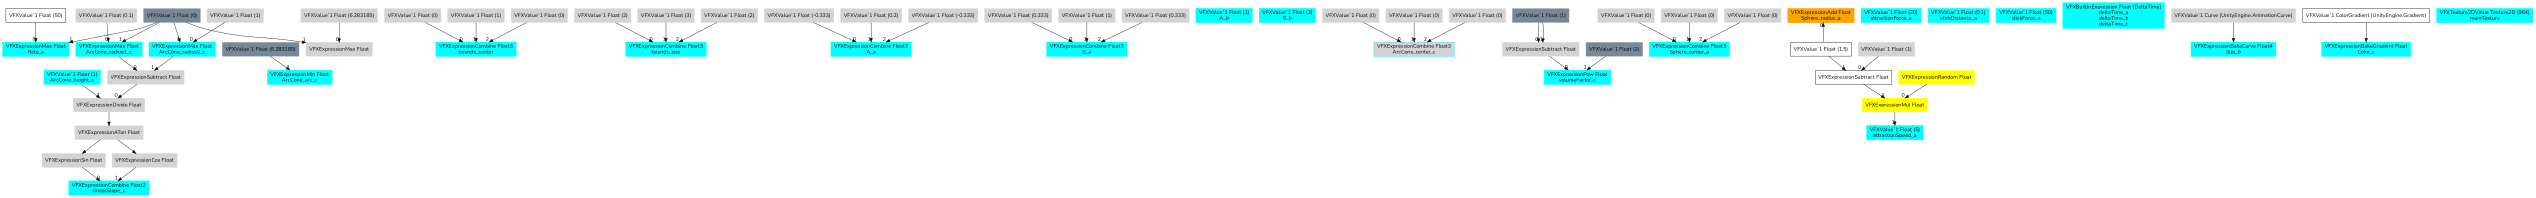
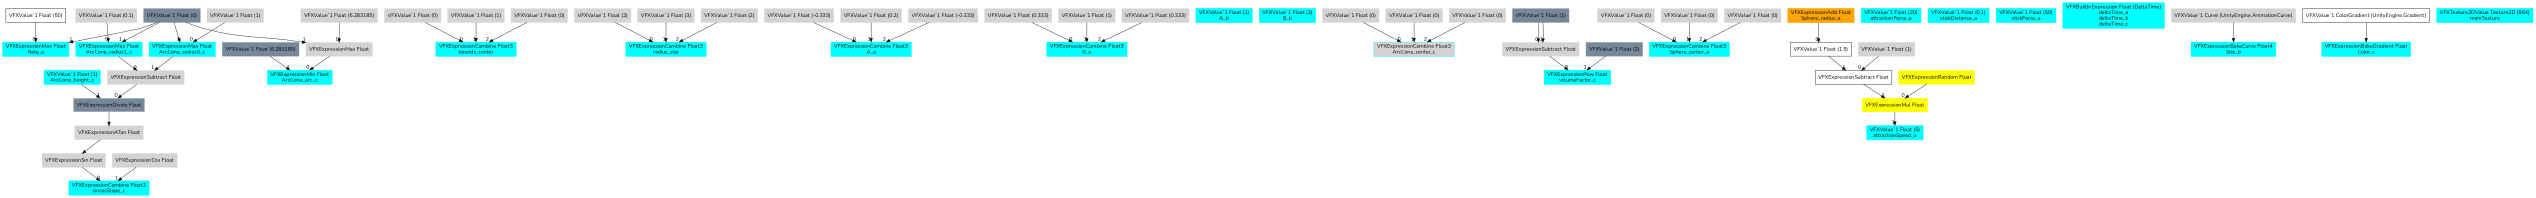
edge "VFXValue`1 Float (1.5)" -> "VFXExpressionAdd Float Sphere_radius_a": reversed
node "VFXExpressionCombine Float3 bounds_size": label "VFXExpressionCombine Float3 bounds_size" -> "VFXExpressionCombine Float3 radius_size"
edge "VFXExpressionMax Float" -> "VFXExpressionMin Float ArcCone_arc_c": added
node "VFXExpressionDivide Float": fillcolor lightgray -> lightslategray
edge "VFXExpressionATan Float" -> "VFXExpressionCos Float": removed
